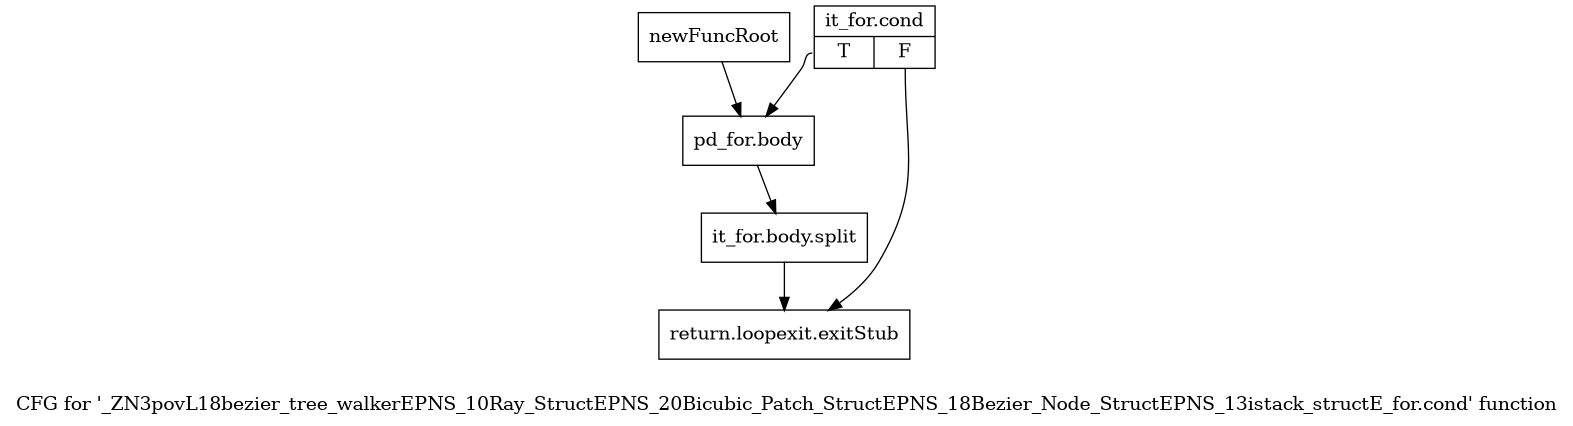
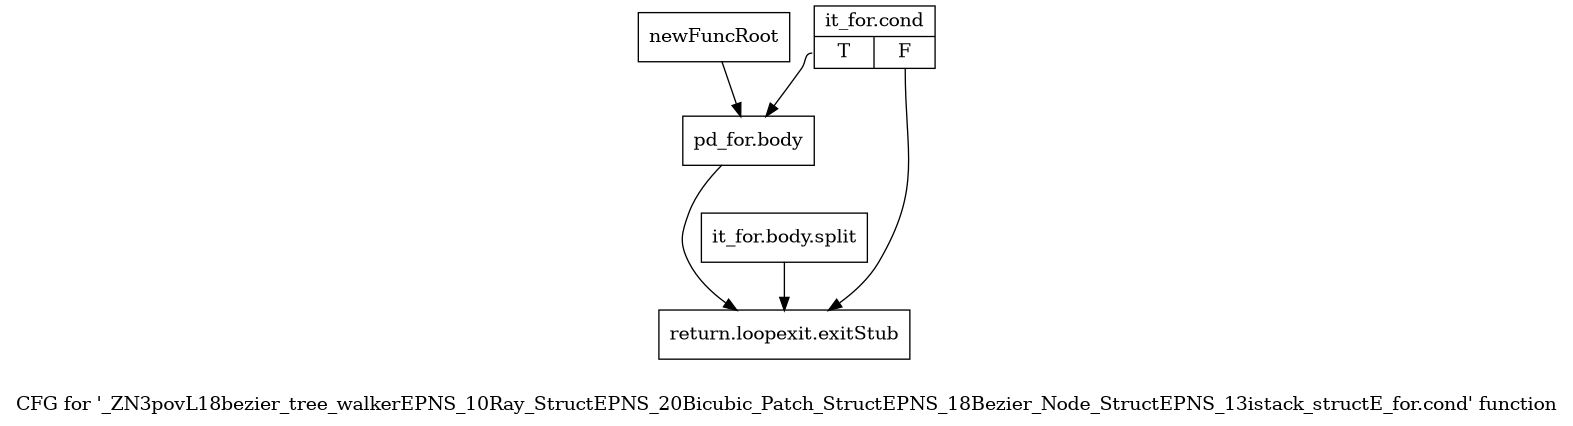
edge "pd_for.body" -> "it_for.body.split": now "pd_for.body" -> "return.loopexit.exitStub"
